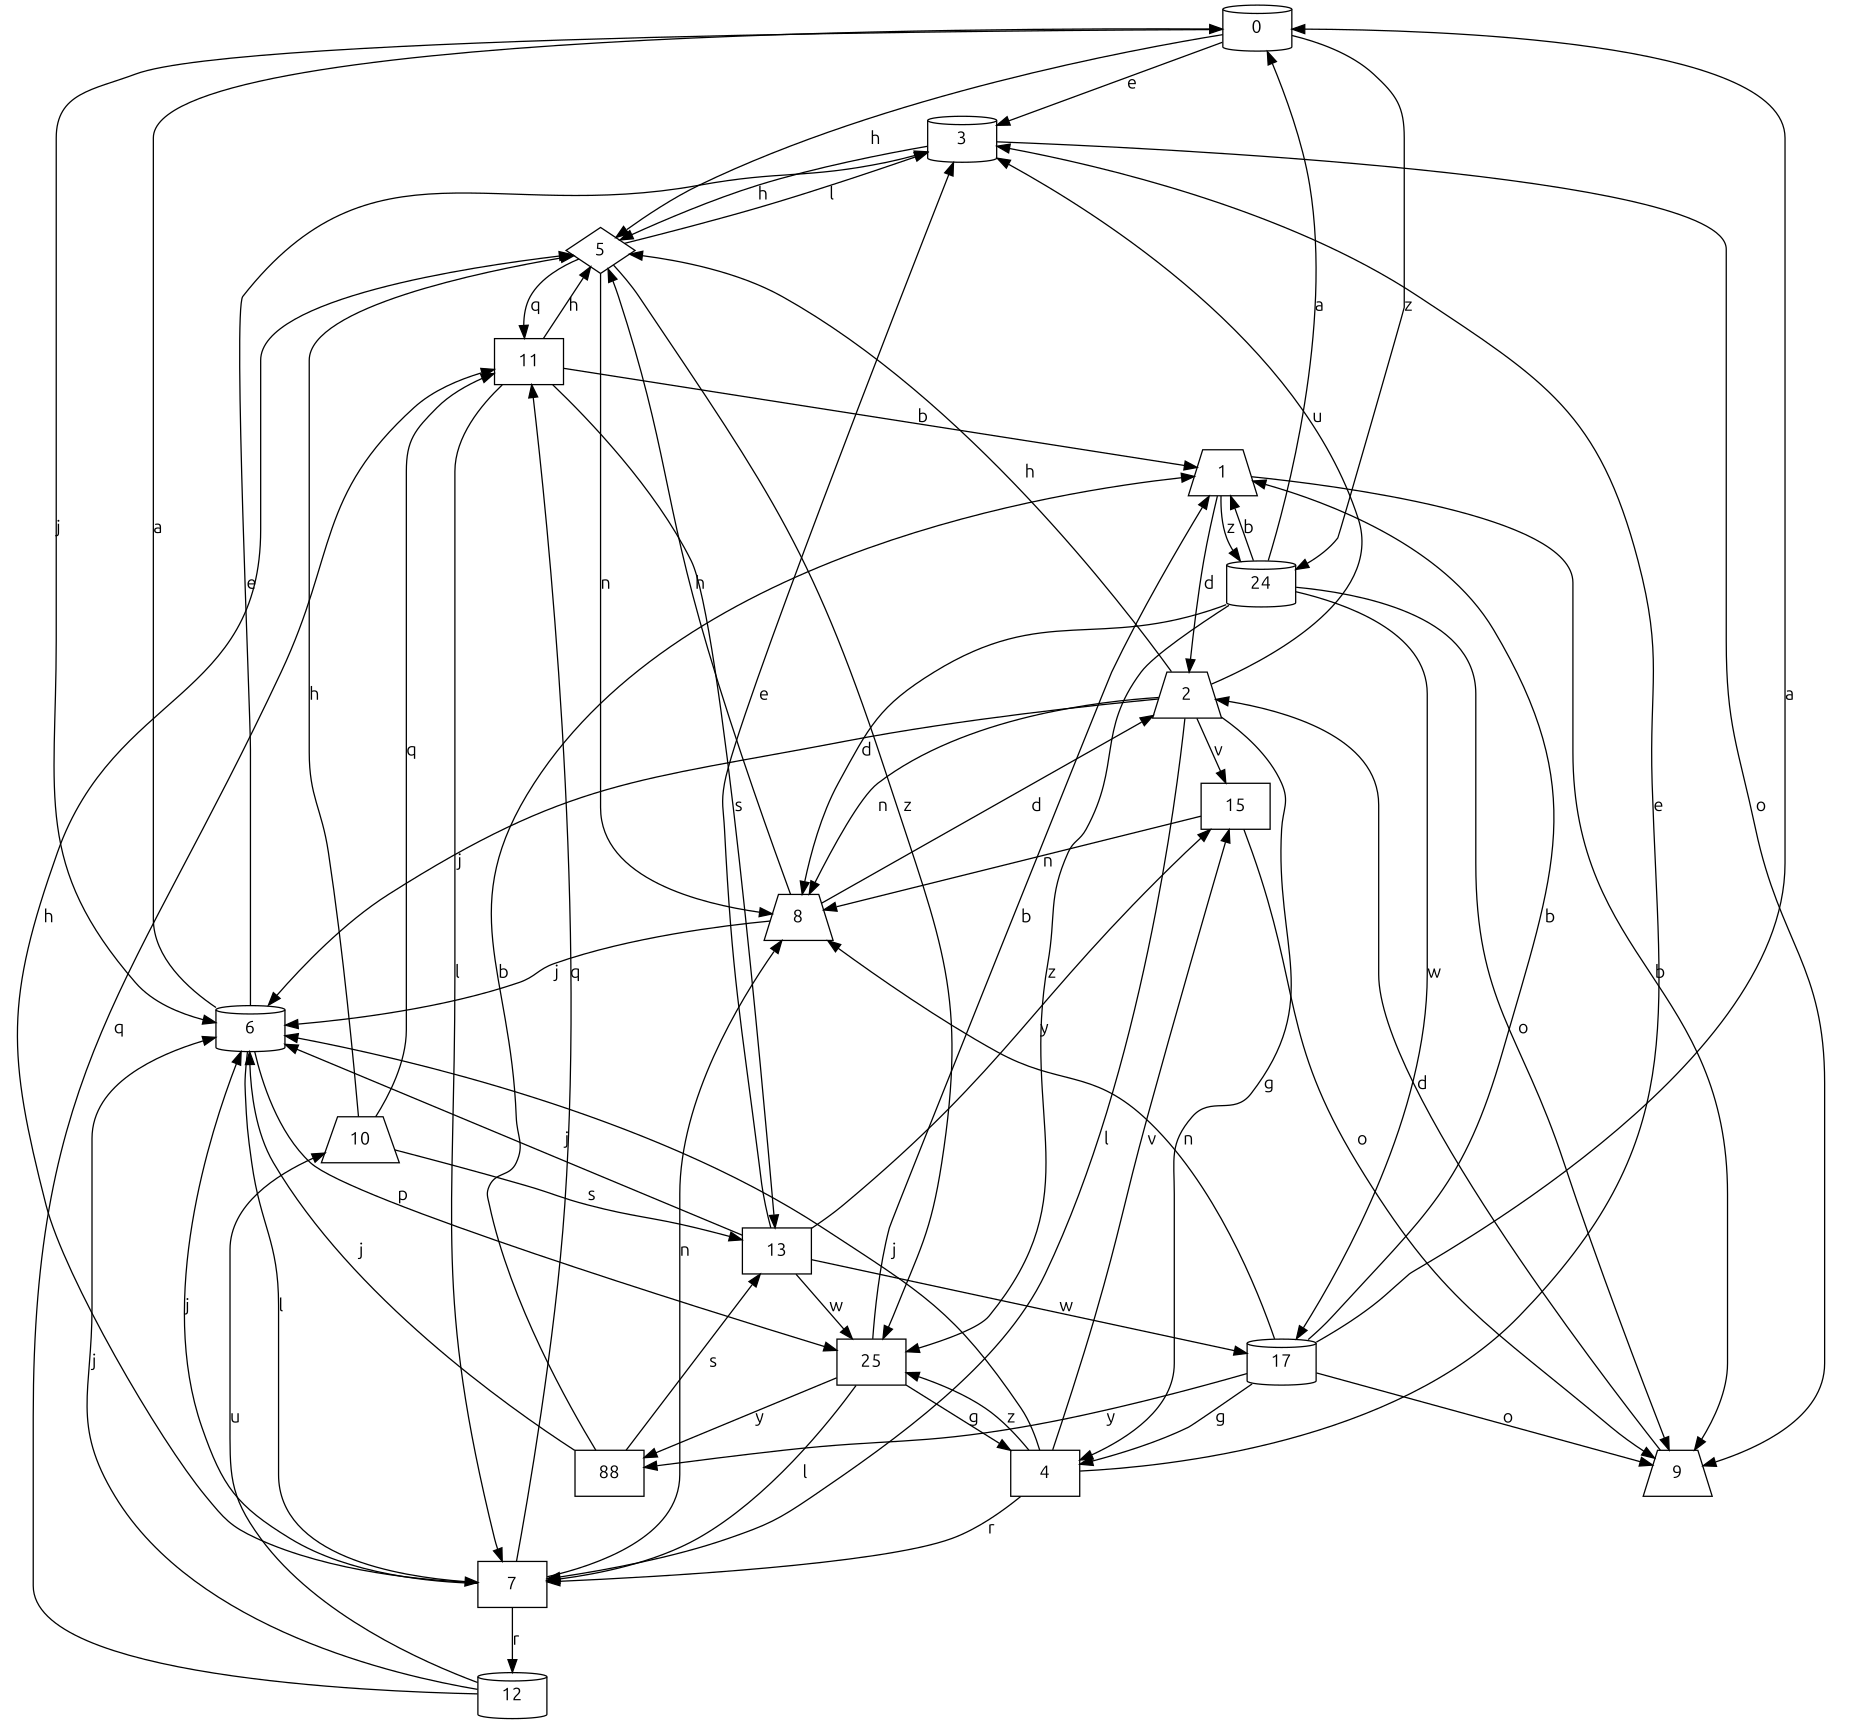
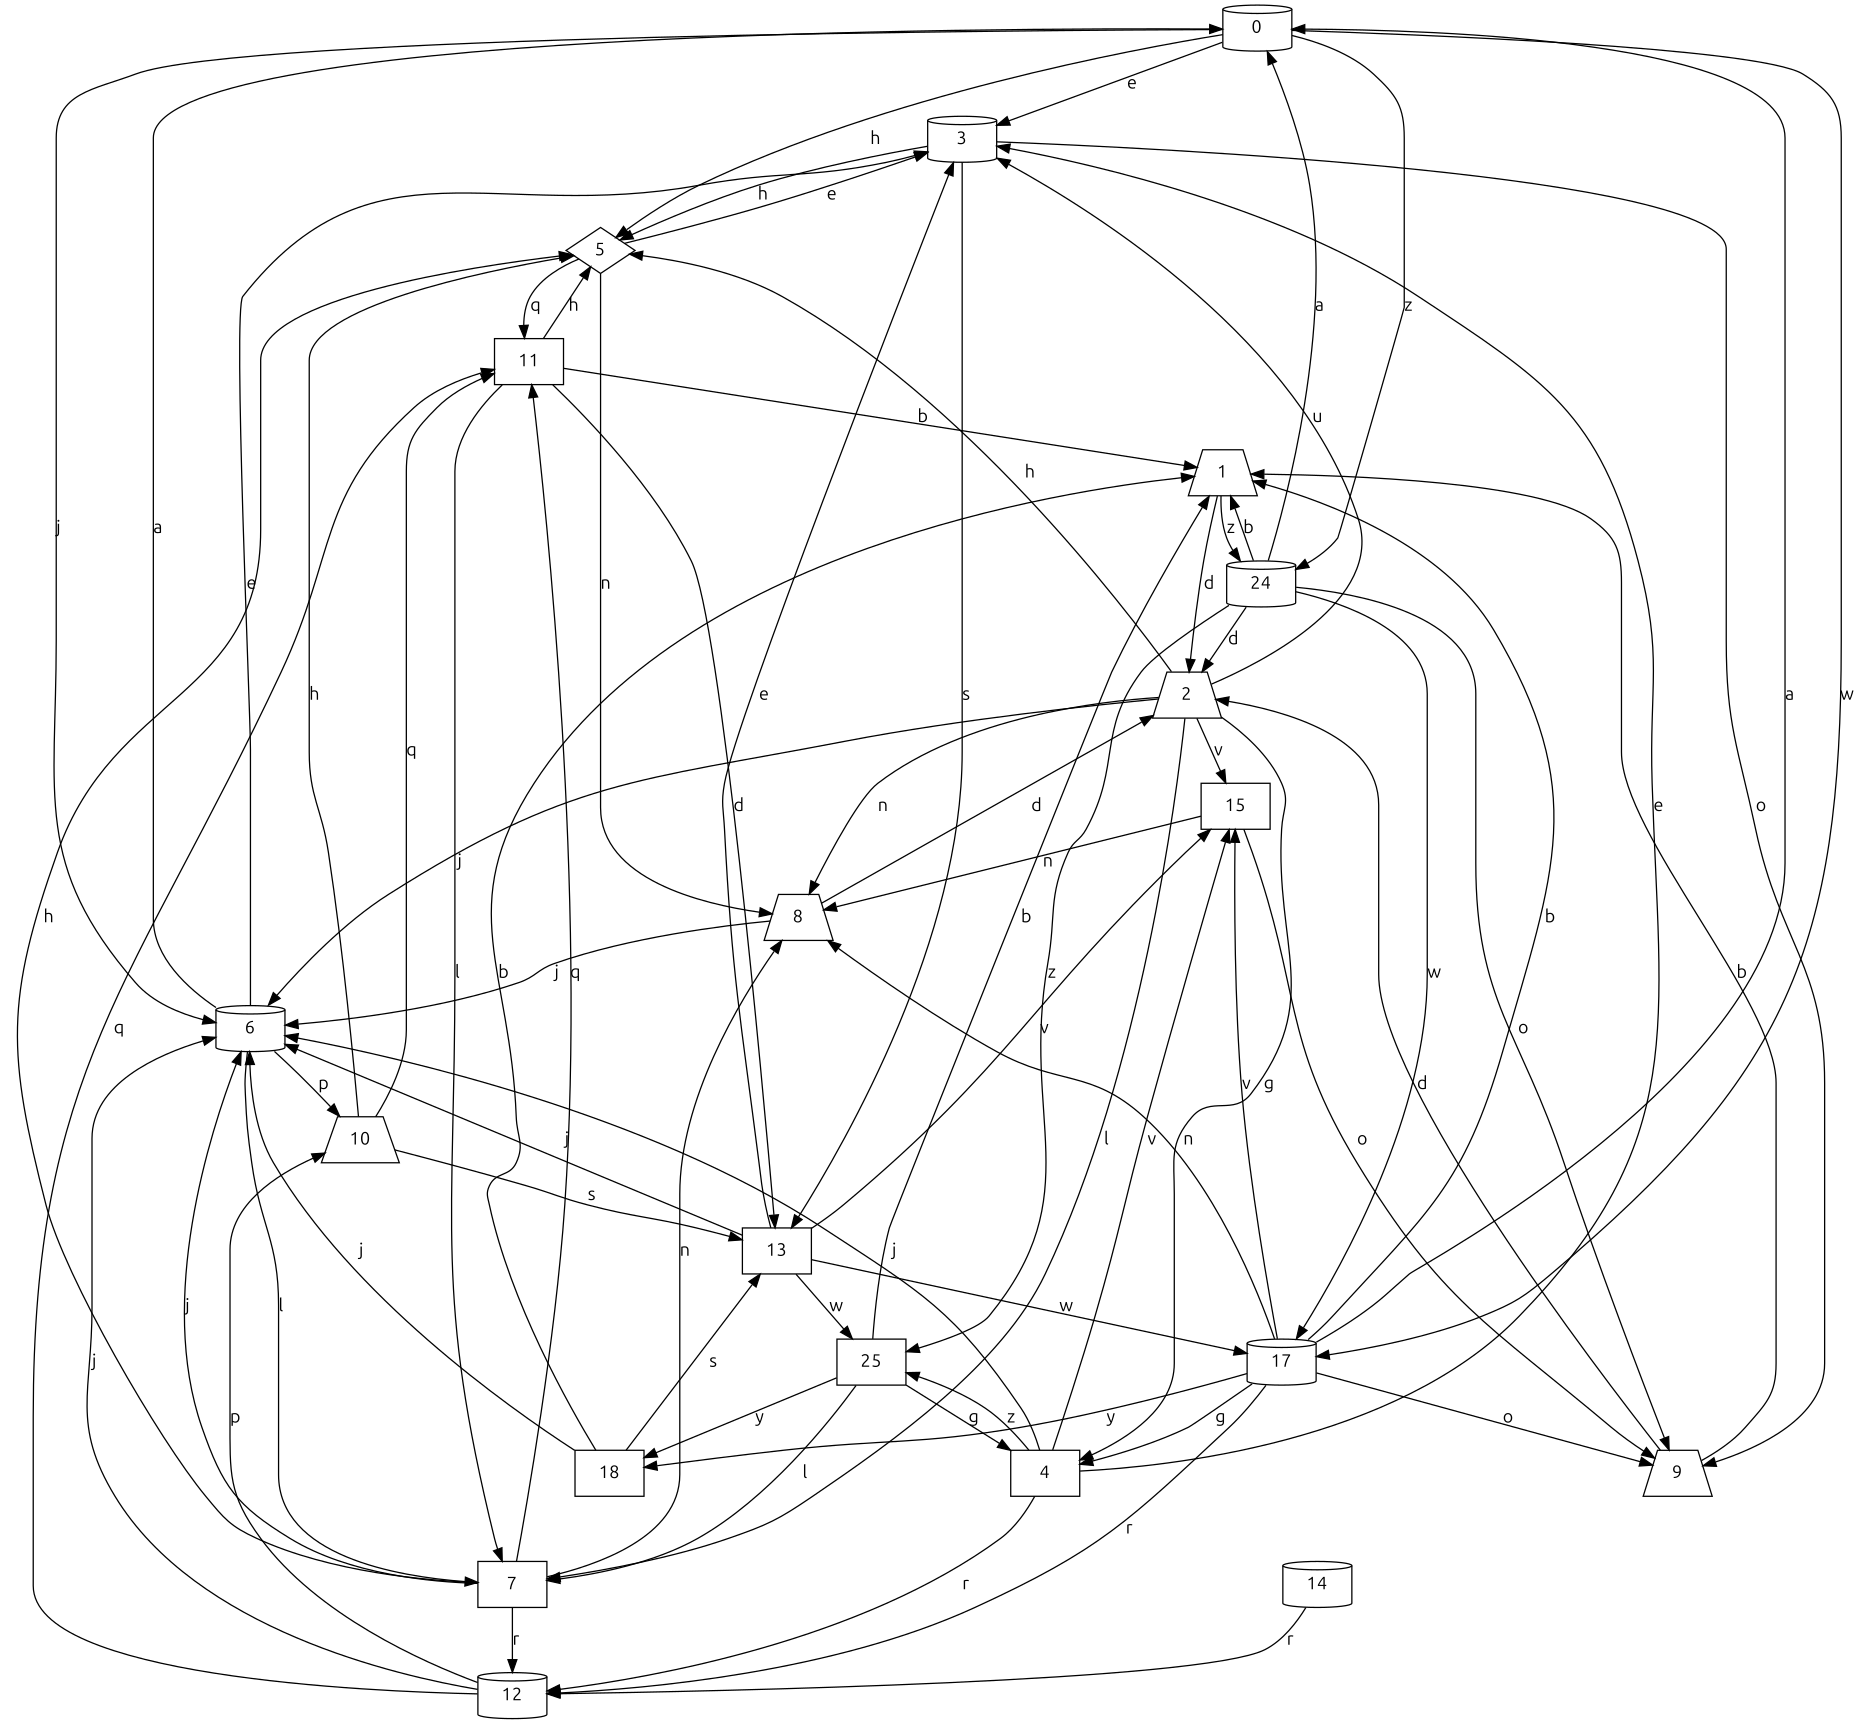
edge "5" -> "3": label "l" -> "e"
edge "0" -> "17": added, label "w"
edge "8" -> "5": removed, label "h"
edge "24" -> "8": now "24" -> "2"
edge "3" -> "13": added, label "s"
edge "5" -> "25": removed, label "z"
edge "11" -> "13": label "s" -> "d"
edge "1" -> "9": reversed
edge "13" -> "15": label "y" -> "v"
edge "17" -> "15": added, label "v"
edge "6" -> "25": now "6" -> "10"
edge "12" -> "10": label "u" -> "p"
node "88": label "88" -> "18"
edge "4" -> "7": now "4" -> "12"
node "14": added
edge "17" -> "12": added, label "r"
